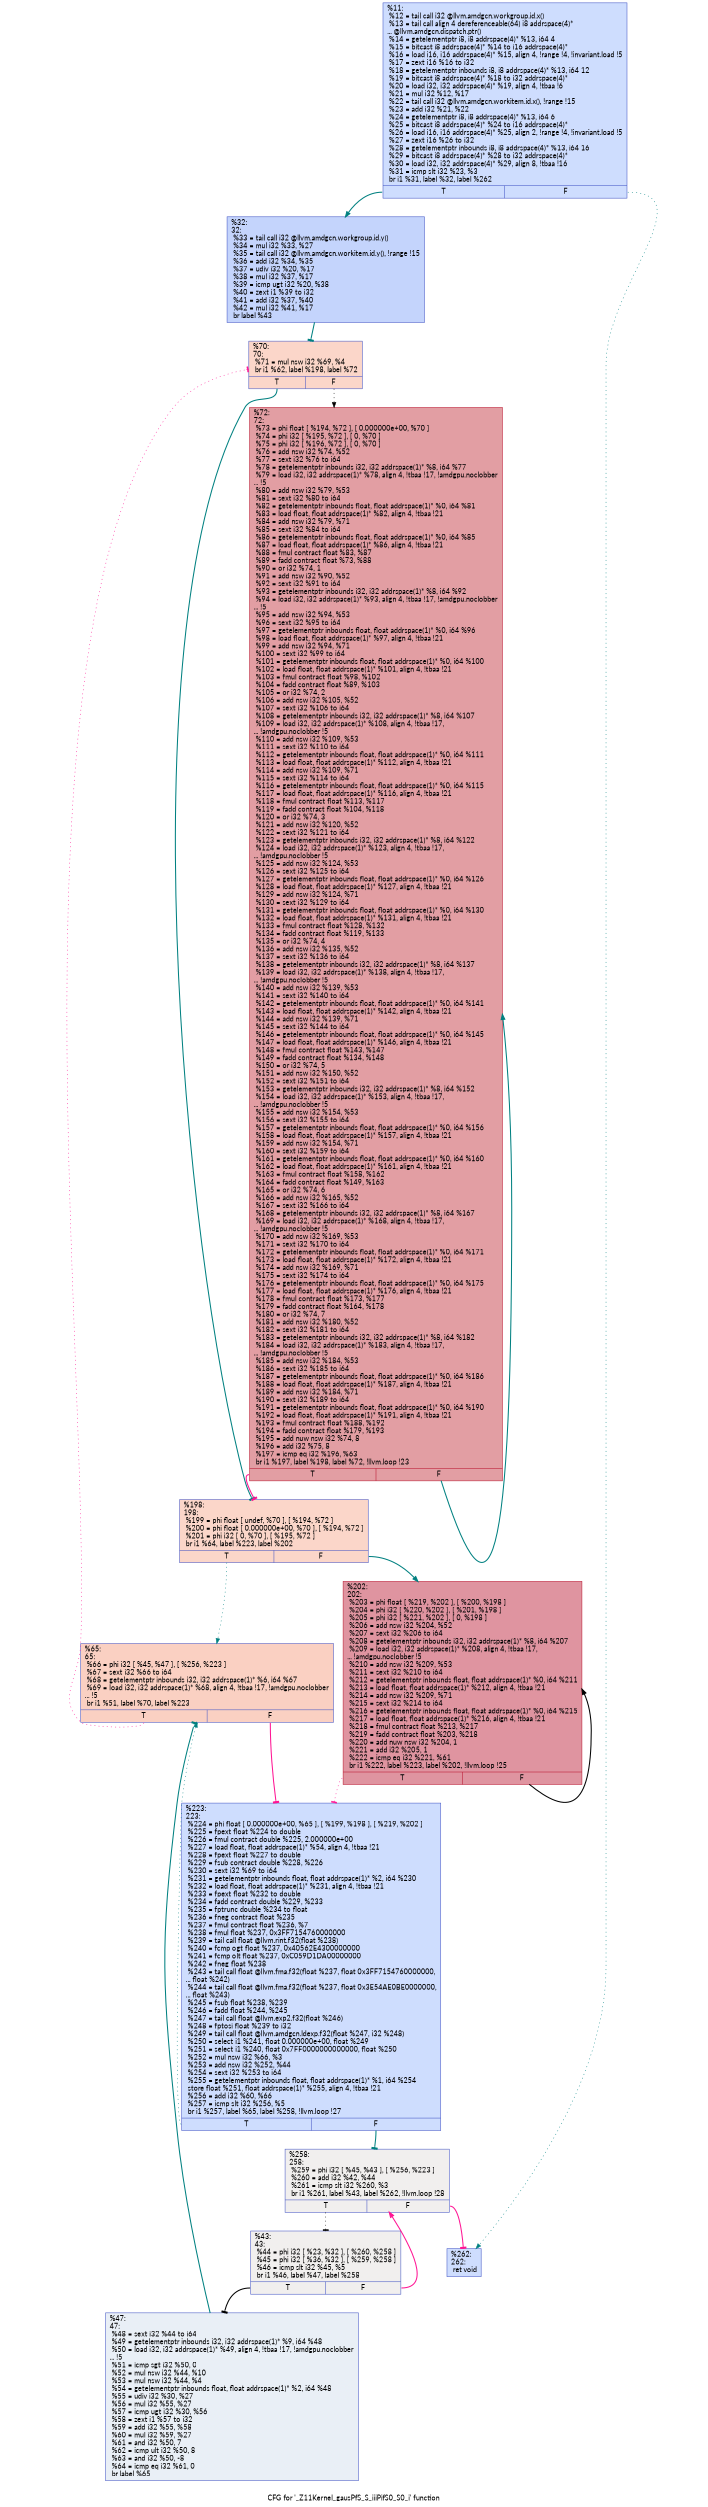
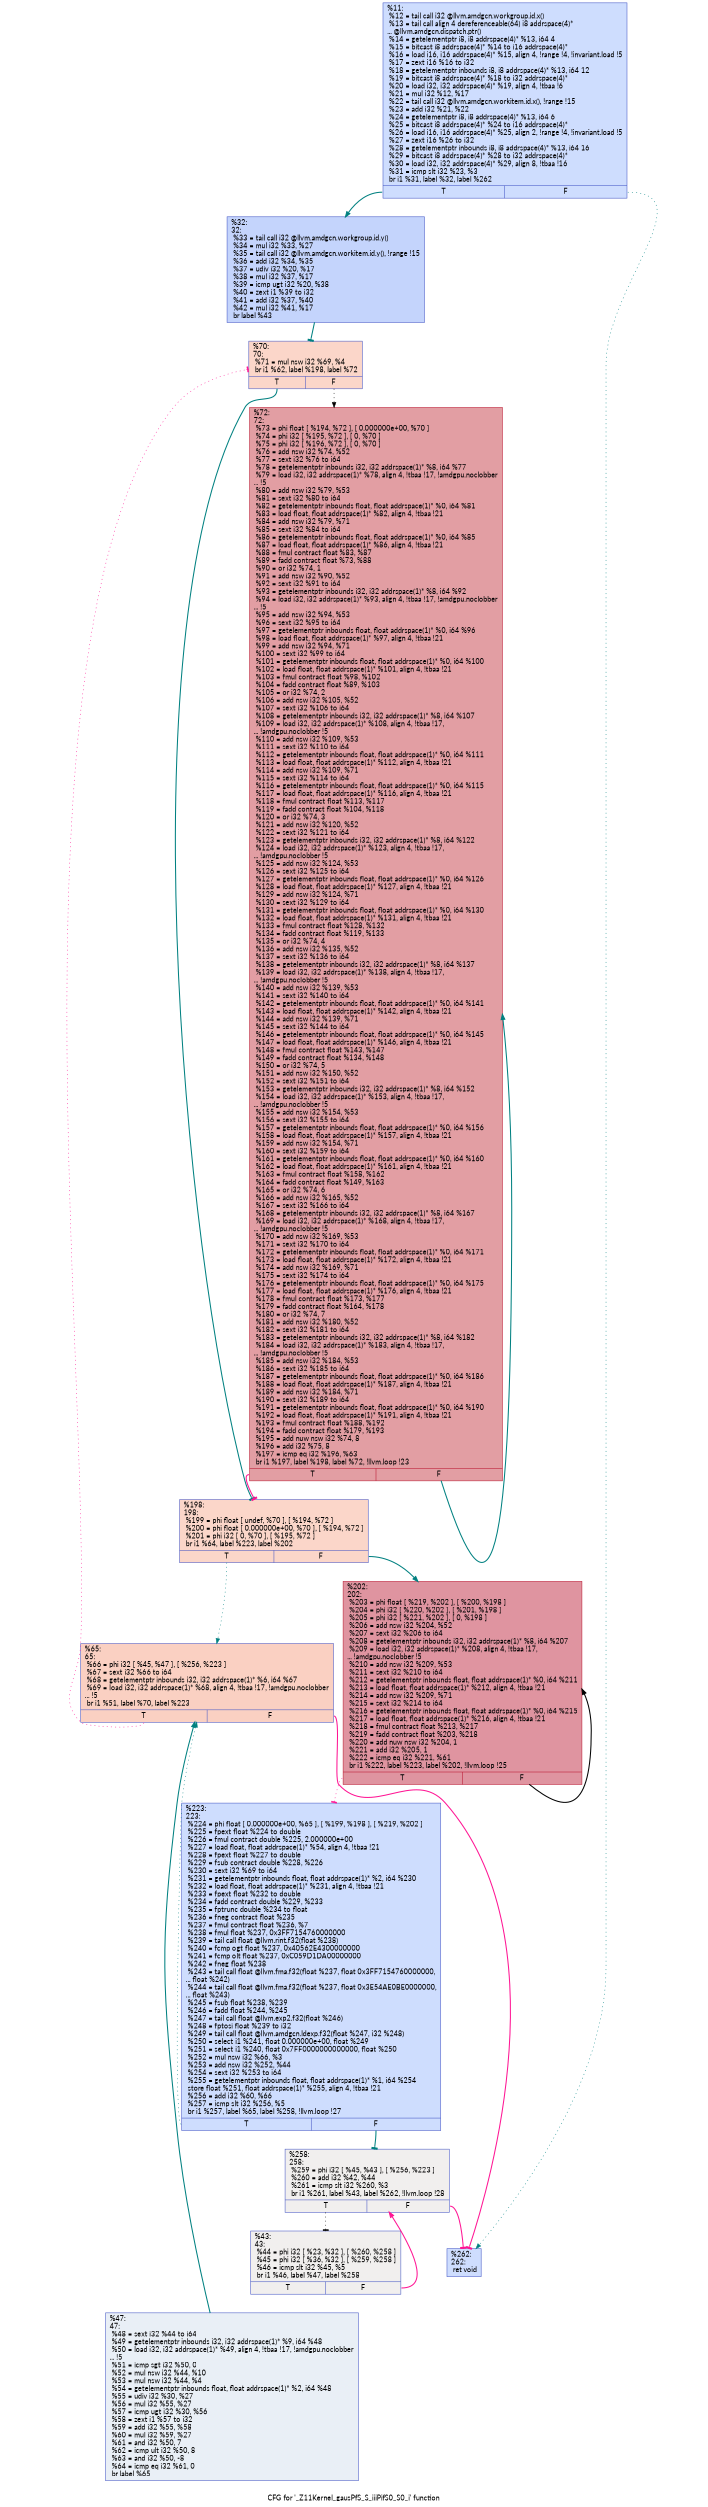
edge "%65:" -> "%223:": now "%65:" -> "%262:"
edge "%47:" -> "%65:": arrowhead tee -> normal
edge "%43:" -> "%47:": removed
